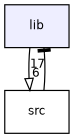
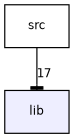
edge "lib" -> "src": removed
